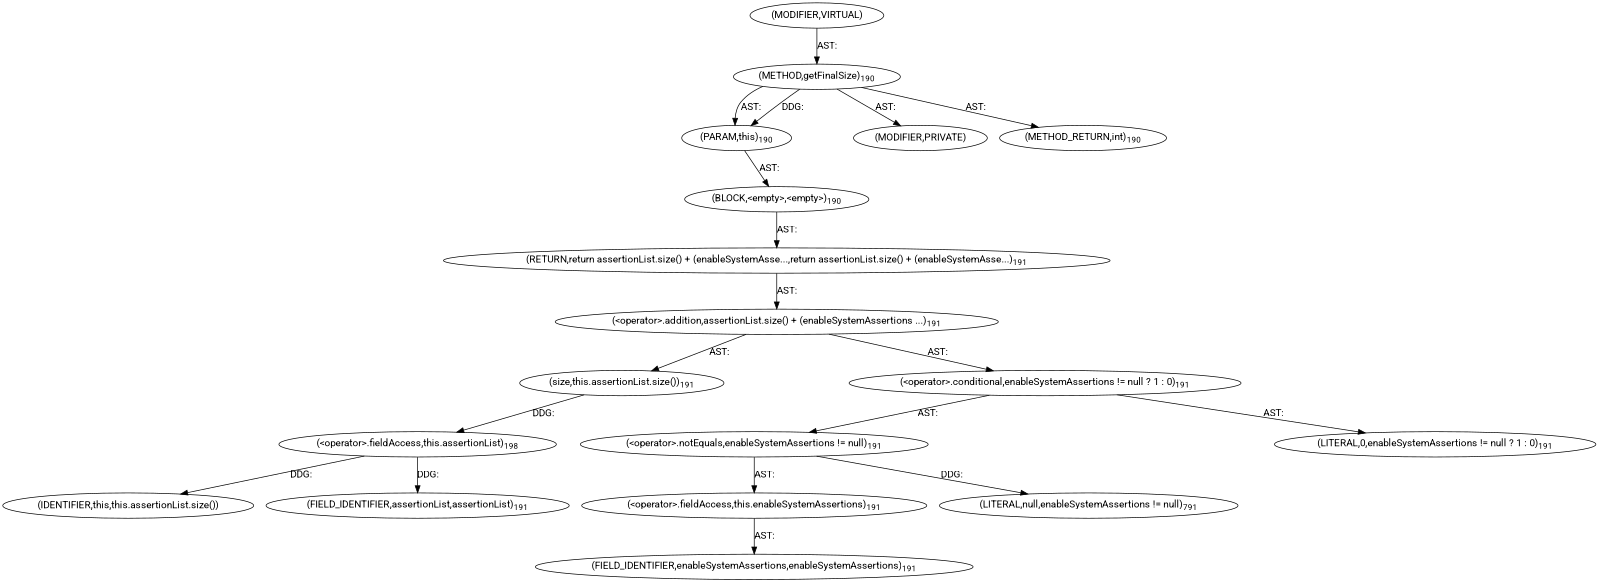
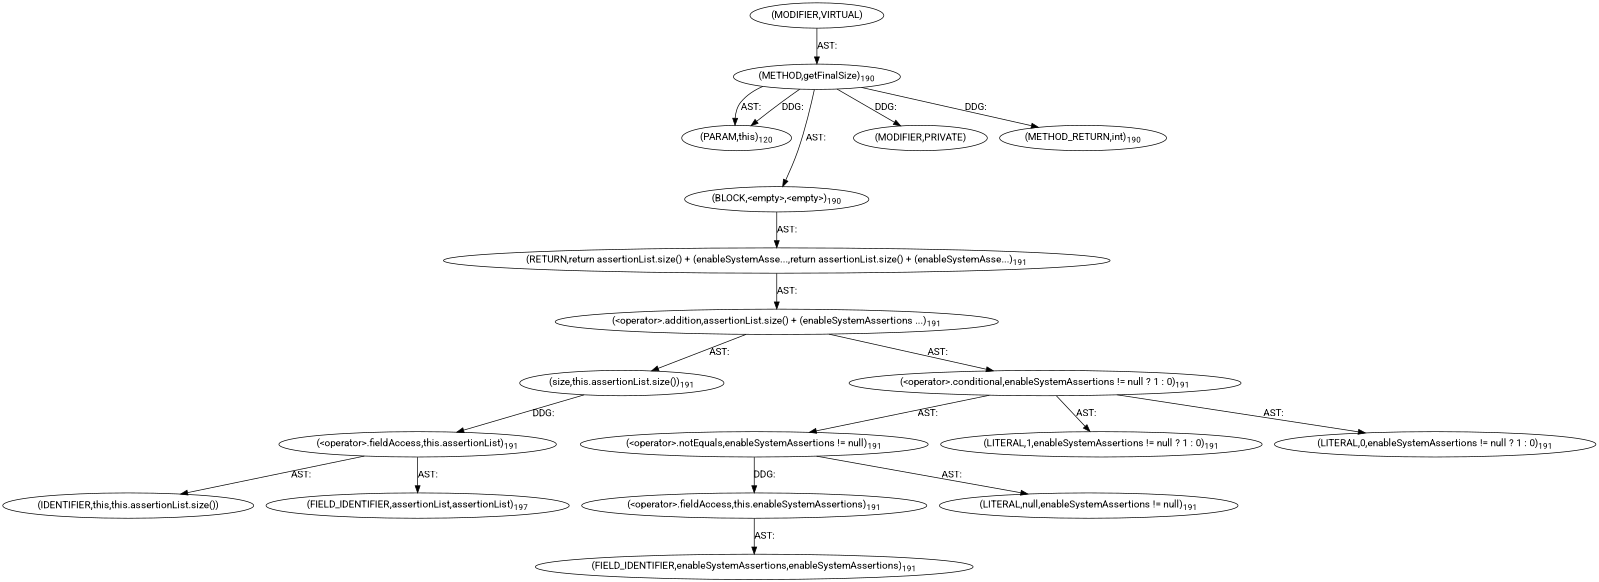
edge "(METHOD,getFinalSize)" -> "(MODIFIER,PRIVATE)": label "AST: " -> "DDG: "
edge "(METHOD,getFinalSize)" -> "(METHOD_RETURN,int)": label "AST: " -> "DDG: "
node "(PARAM,this)": text "190" -> "120"
edge "(PARAM,this)" -> "(BLOCK,<empty>,<empty>)": now "(METHOD,getFinalSize)" -> "(BLOCK,<empty>,<empty>)"
node "(<operator>.fieldAccess,this.assertionList)": text "198" -> "191"
node "(LITERAL,1,enableSystemAssertions != null ? 1 : 0)": added
edge "(<operator>.fieldAccess,this.assertionList)" -> "(IDENTIFIER,this,this.assertionList.size())": label "DDG: " -> "AST: "
edge "(<operator>.fieldAccess,this.assertionList)" -> "(FIELD_IDENTIFIER,assertionList,assertionList)": label "DDG: " -> "AST: "
edge "(<operator>.notEquals,enableSystemAssertions != null)" -> "(<operator>.fieldAccess,this.enableSystemAssertions)": label "AST: " -> "DDG: "
edge "(<operator>.notEquals,enableSystemAssertions != null)" -> "(LITERAL,null,enableSystemAssertions != null)": label "DDG: " -> "AST: "
node "(FIELD_IDENTIFIER,assertionList,assertionList)": text "191" -> "197"
node "(LITERAL,null,enableSystemAssertions != null)": text "791" -> "191"
